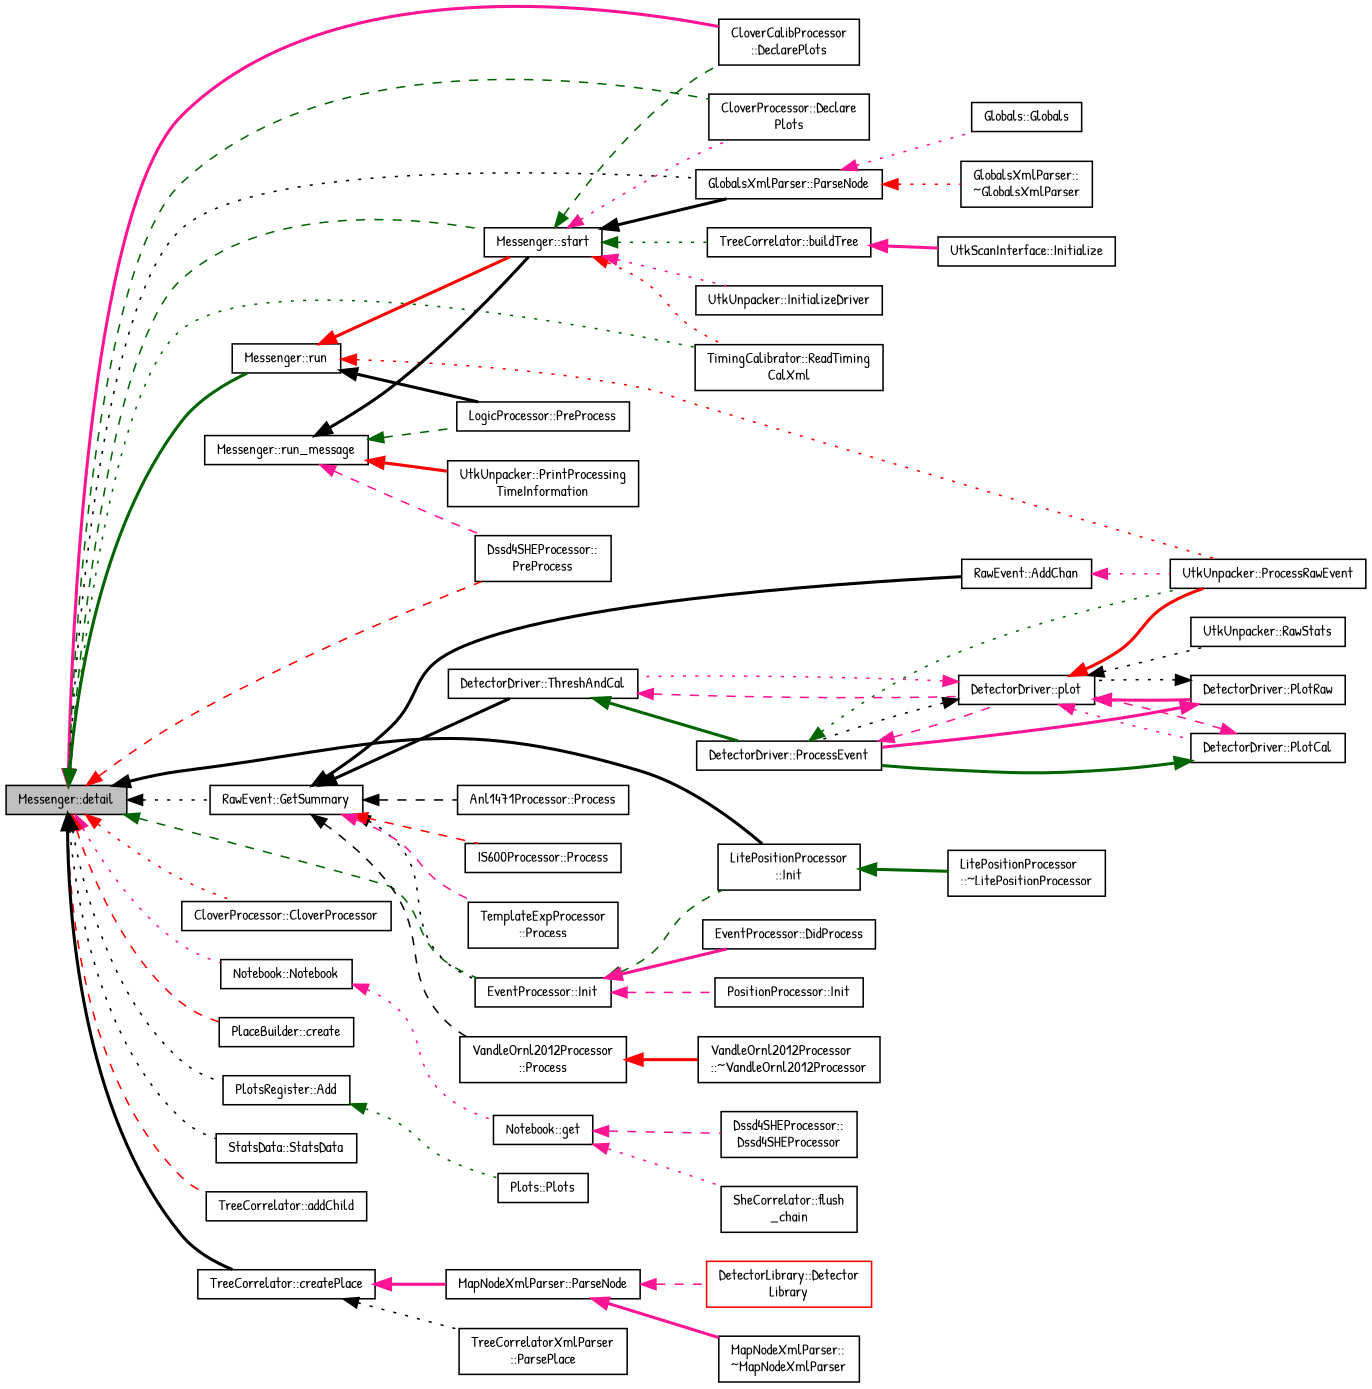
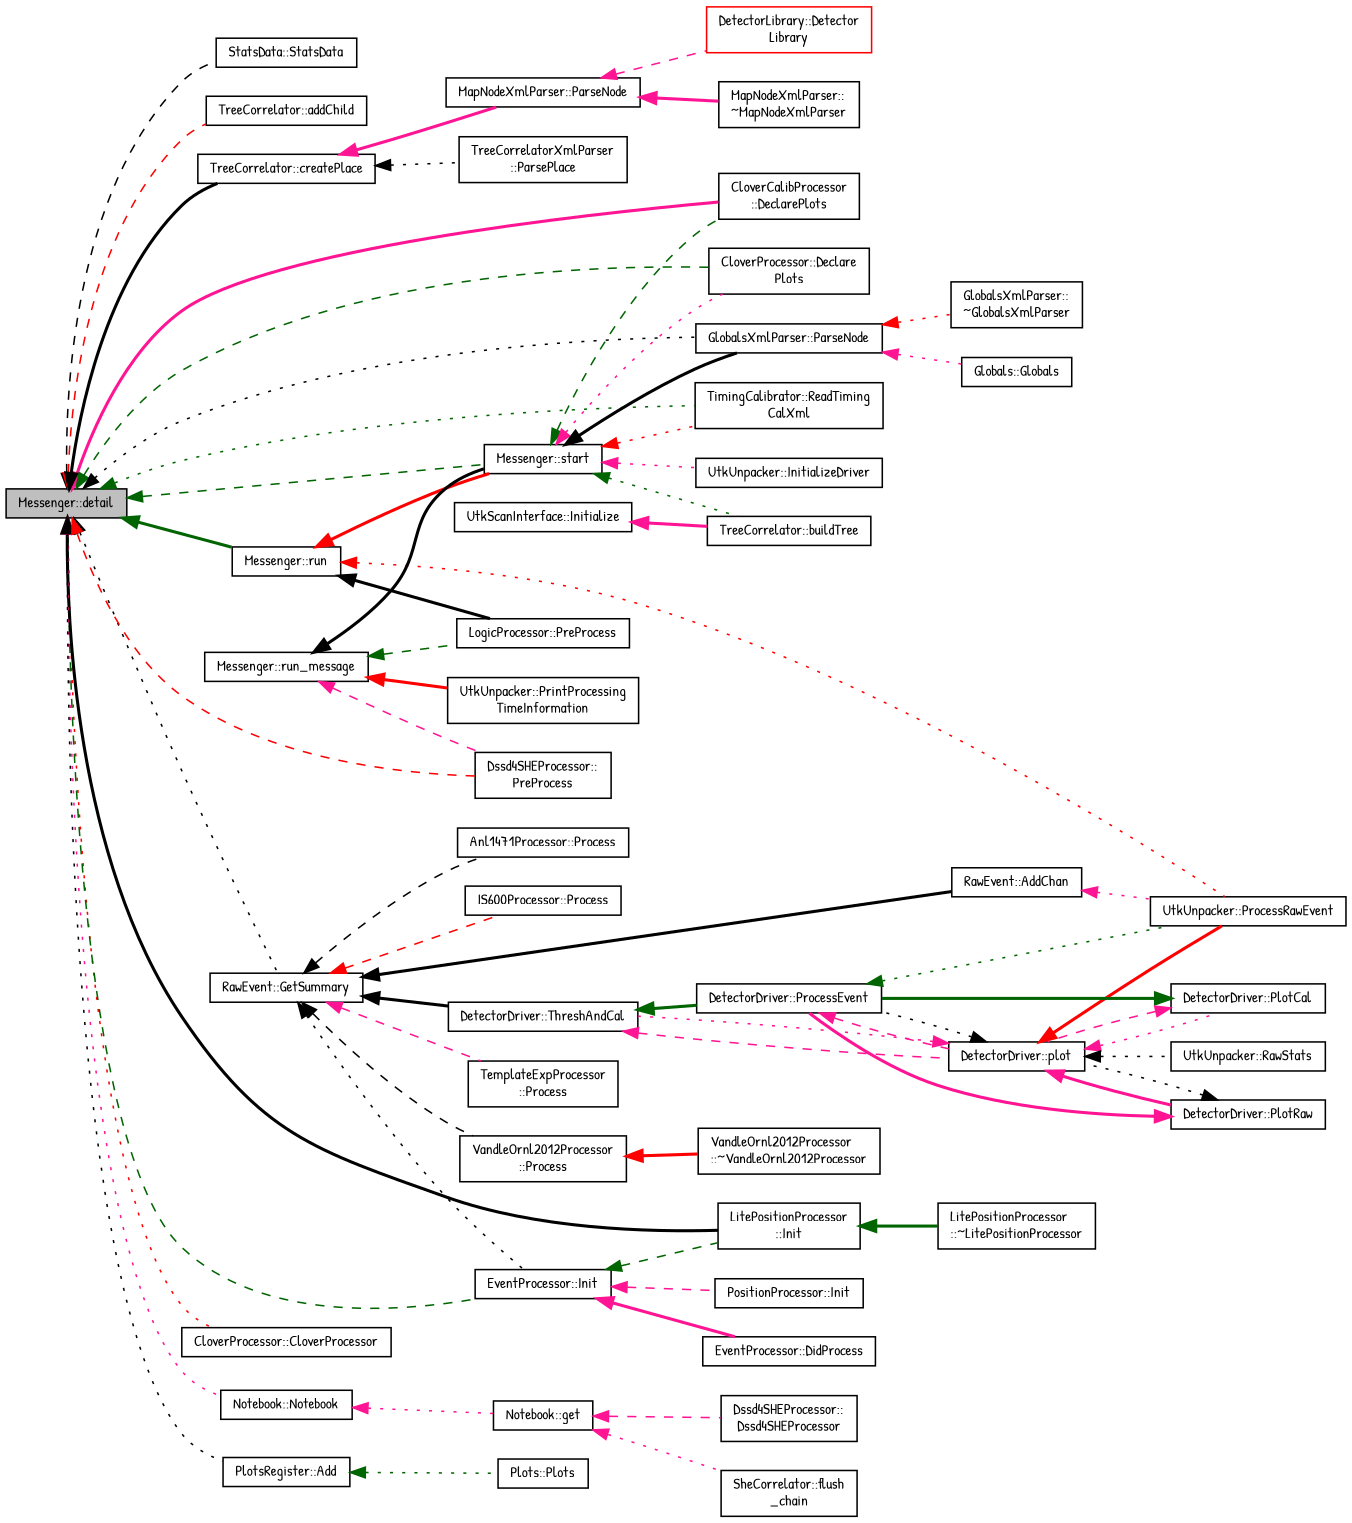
edge "UtkScanInterface::Initialize" -> "TreeCorrelator::buildTree": reversed
edge "StatsData::StatsData" -> "Messenger::detail": style dotted -> dashed
node "PlaceBuilder::create": removed
